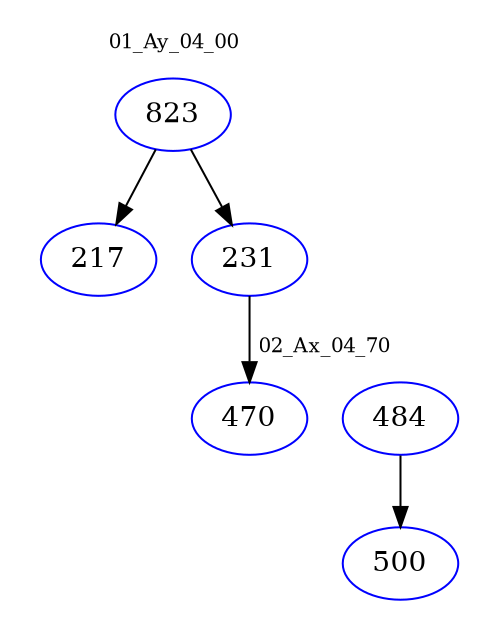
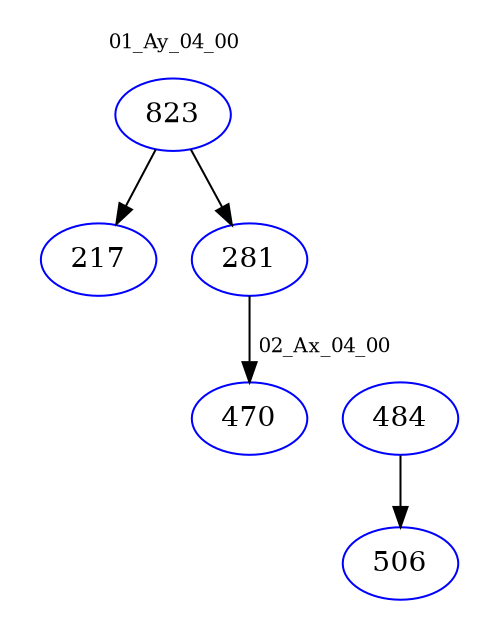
node "231": label "231" -> "281"
cluster "02_Ax_04_70": label "02_Ax_04_70" -> "02_Ax_04_00"
node "500": label "500" -> "506"
